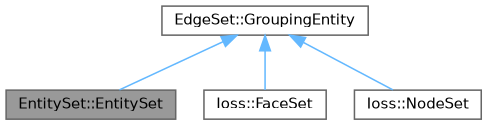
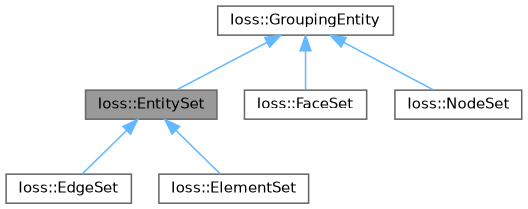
node "EdgeSet::GroupingEntity": label "EdgeSet::GroupingEntity" -> "Ioss::GroupingEntity"
node "EntitySet::EntitySet": label "EntitySet::EntitySet" -> "Ioss::EntitySet"
node "Ioss::EdgeSet": added
node "Ioss::ElementSet": added
